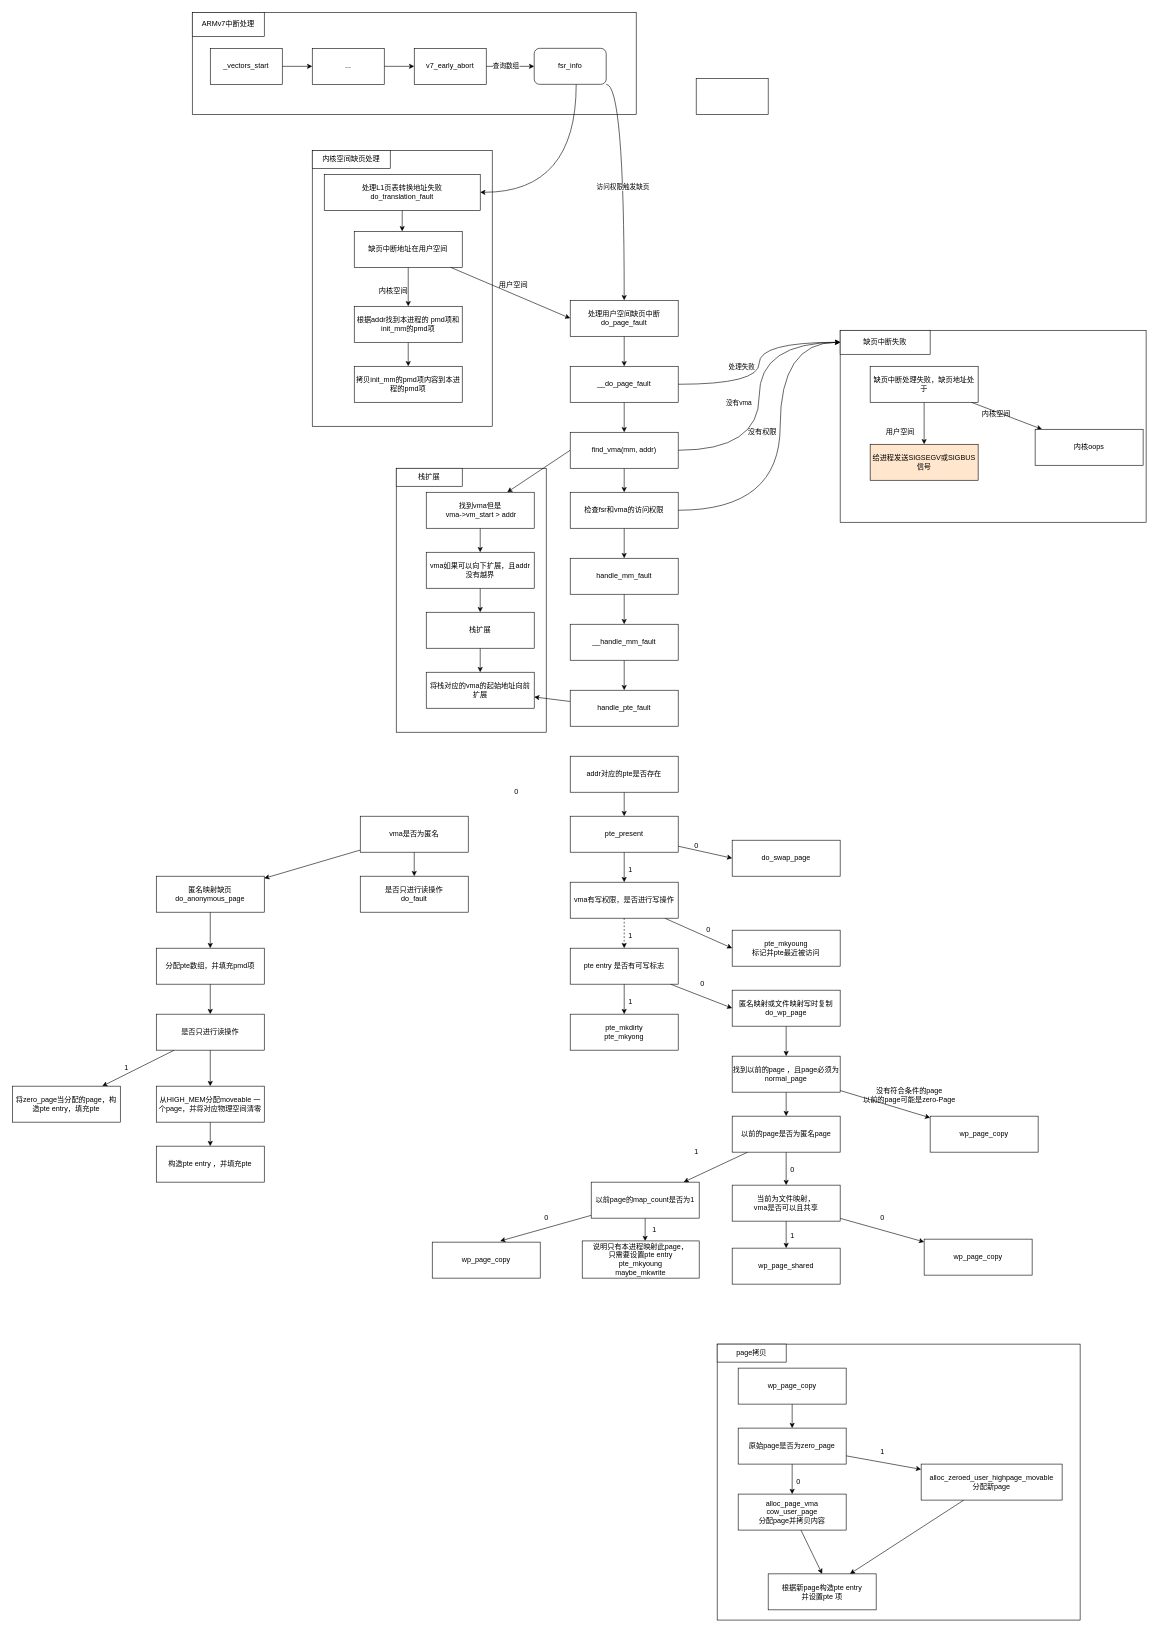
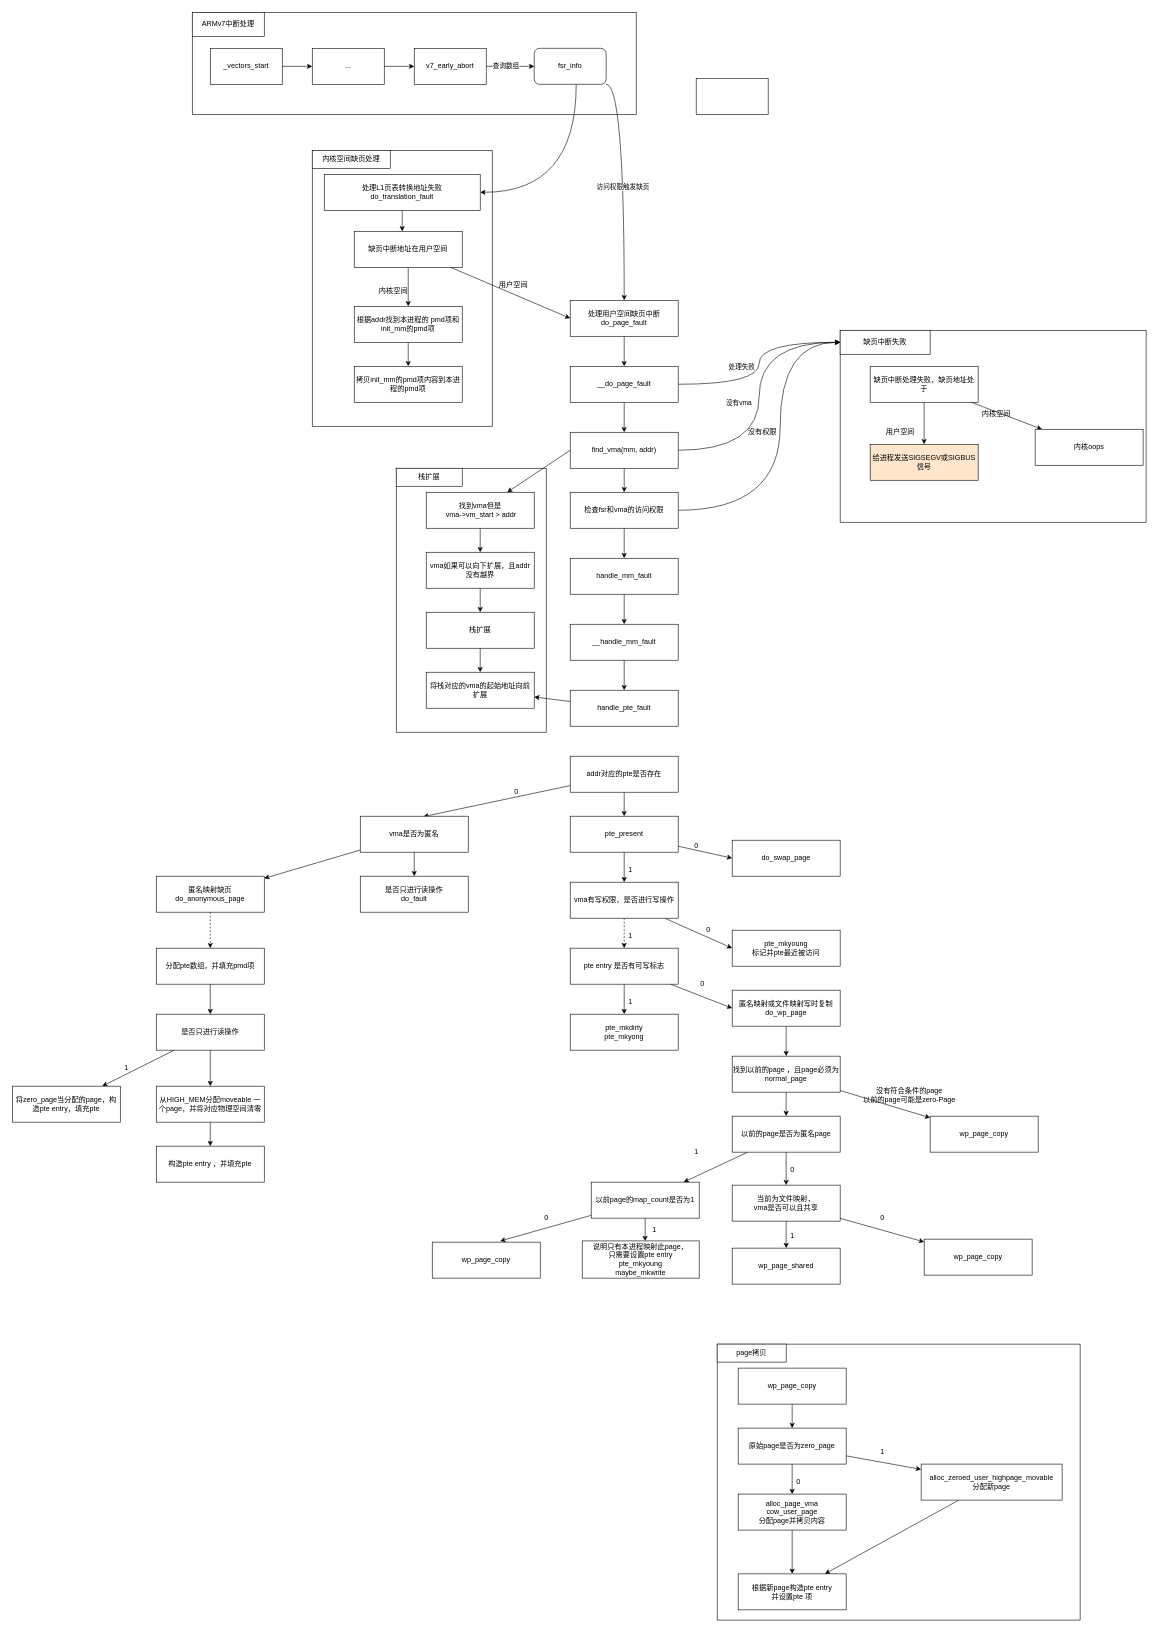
edge "find_vma(mm, addr)" -> "缺页中断失败": arrowhead open -> classic
edge "addr对应的pte是否存在" -> "vma是否为匿名": added
edge "匿名映射缺页 do_anonymous_page" -> "分配pte数组，并填充pmd项": style solid -> dashed
node "根据新page构造pte entry 并设置pte 项": moved (822, 1592) -> (792, 1592)
